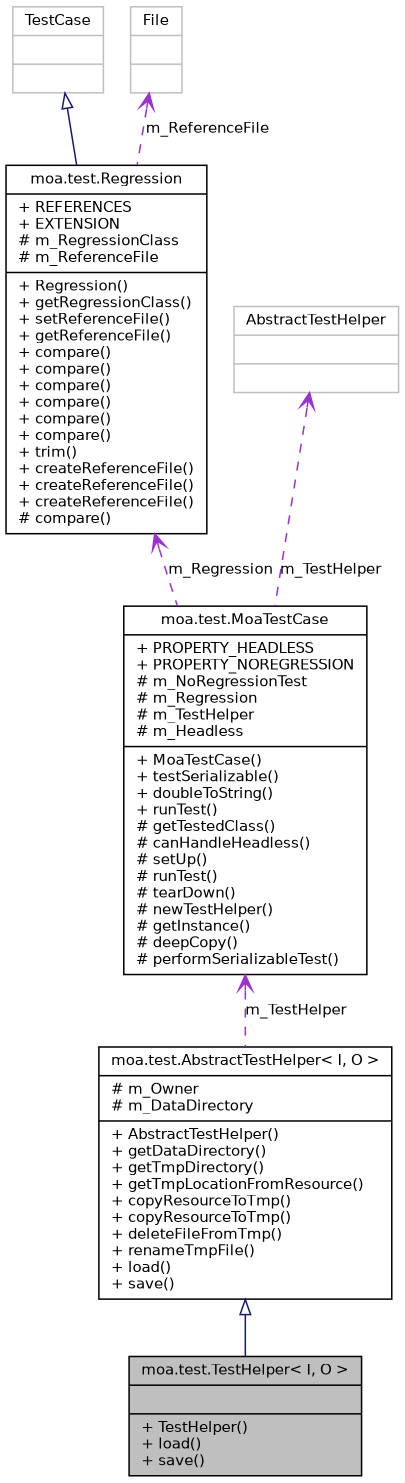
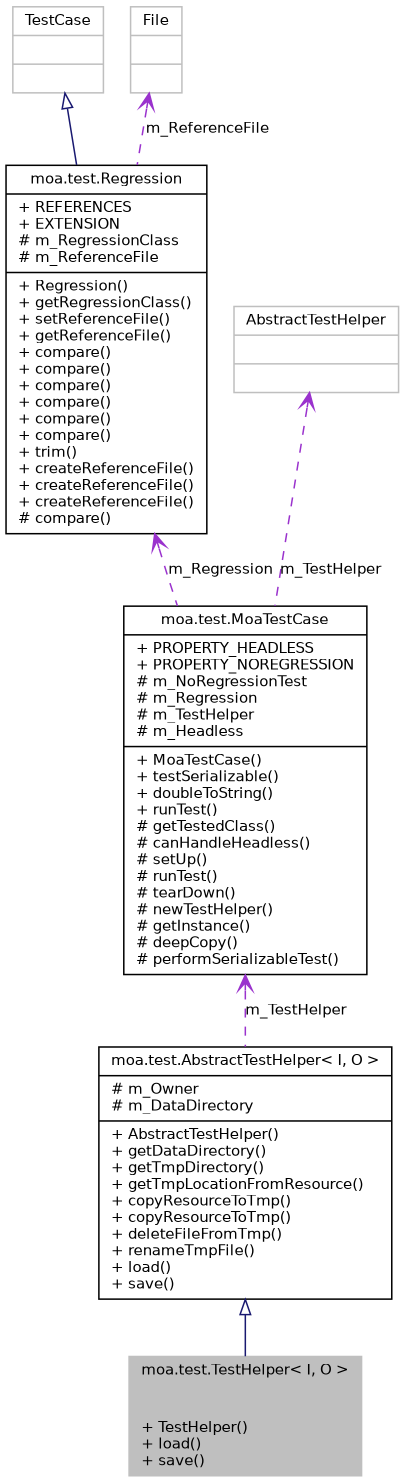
node "moa.test.TestHelper< I, O >": color black -> grey75
